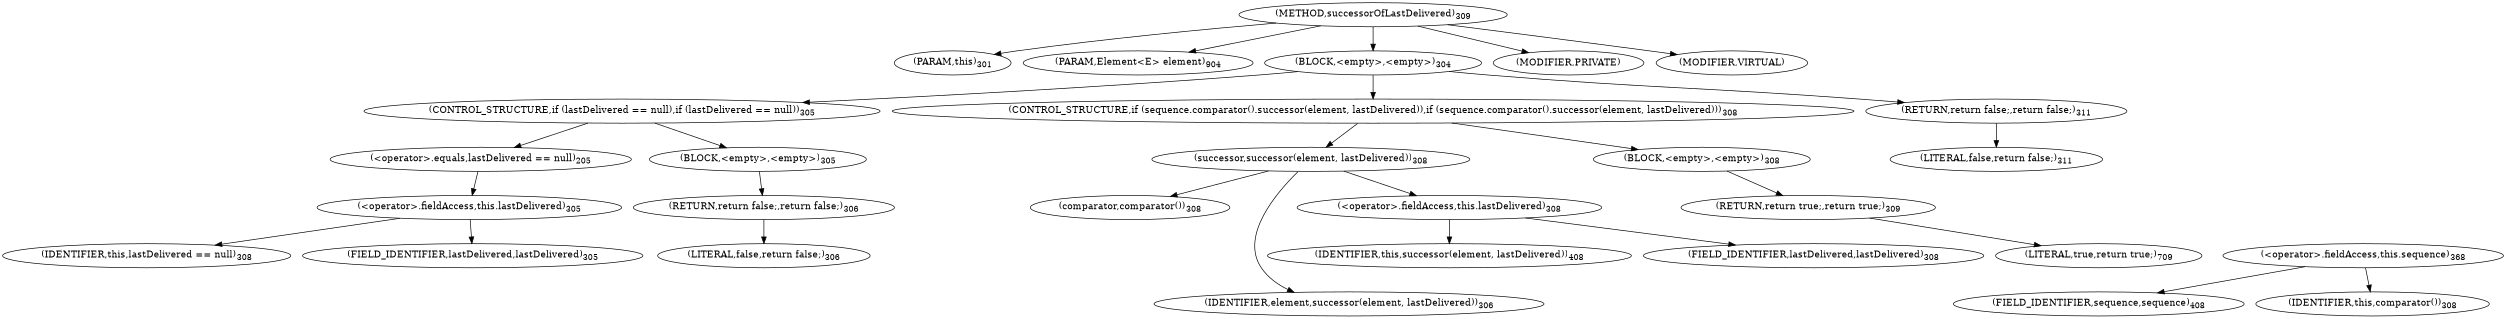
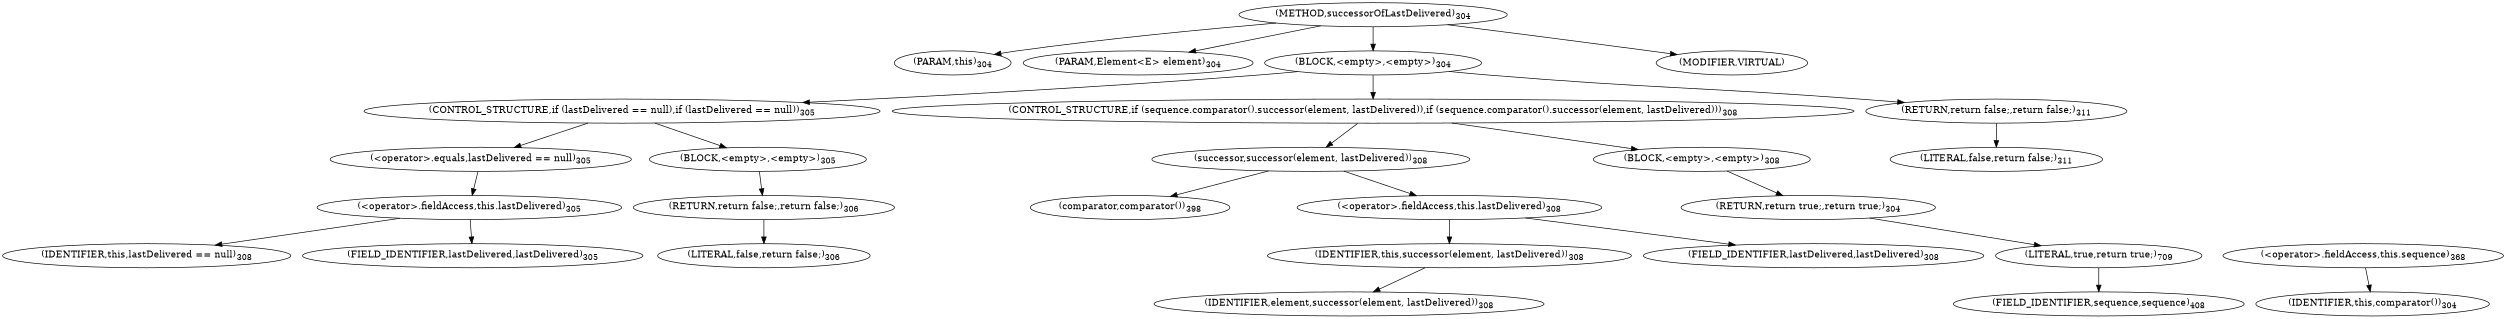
node "(METHOD,successorOfLastDelivered)": text "309" -> "304"
node "(PARAM,this)": text "301" -> "304"
node "(PARAM,Element<E> element)": text "904" -> "304"
node "(MODIFIER,PRIVATE)": removed
node "(<operator>.equals,lastDelivered == null)": text "205" -> "305"
node "(comparator,comparator())": text "308" -> "398"
node "(RETURN,return true;,return true;)": text "309" -> "304"
edge "(successor,successor(element, lastDelivered))" -> "(IDENTIFIER,element,successor(element, lastDelivered))": now "(IDENTIFIER,this,successor(element, lastDelivered))" -> "(IDENTIFIER,element,successor(element, lastDelivered))"
node "(IDENTIFIER,this,successor(element, lastDelivered))": text "408" -> "308"
edge "(<operator>.fieldAccess,this.sequence)" -> "(FIELD_IDENTIFIER,sequence,sequence)": now "(LITERAL,true,return true;)" -> "(FIELD_IDENTIFIER,sequence,sequence)"
node "(IDENTIFIER,element,successor(element, lastDelivered))": text "306" -> "308"
node "(IDENTIFIER,this,comparator())": text "308" -> "304"
